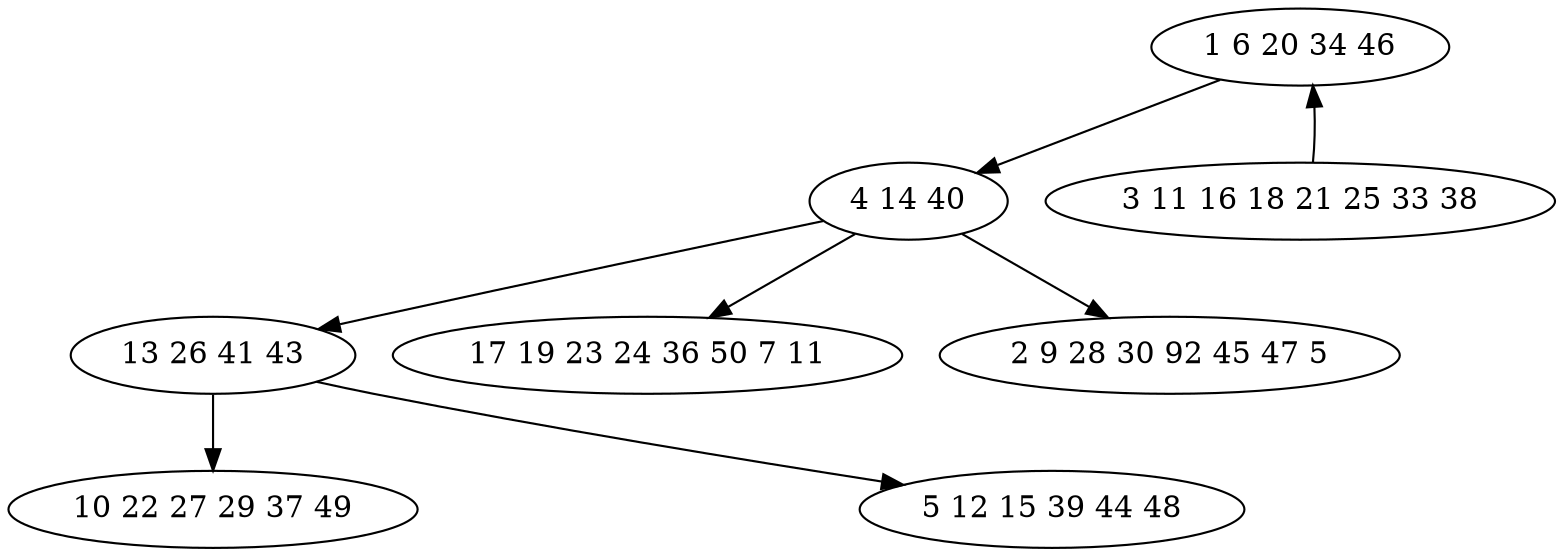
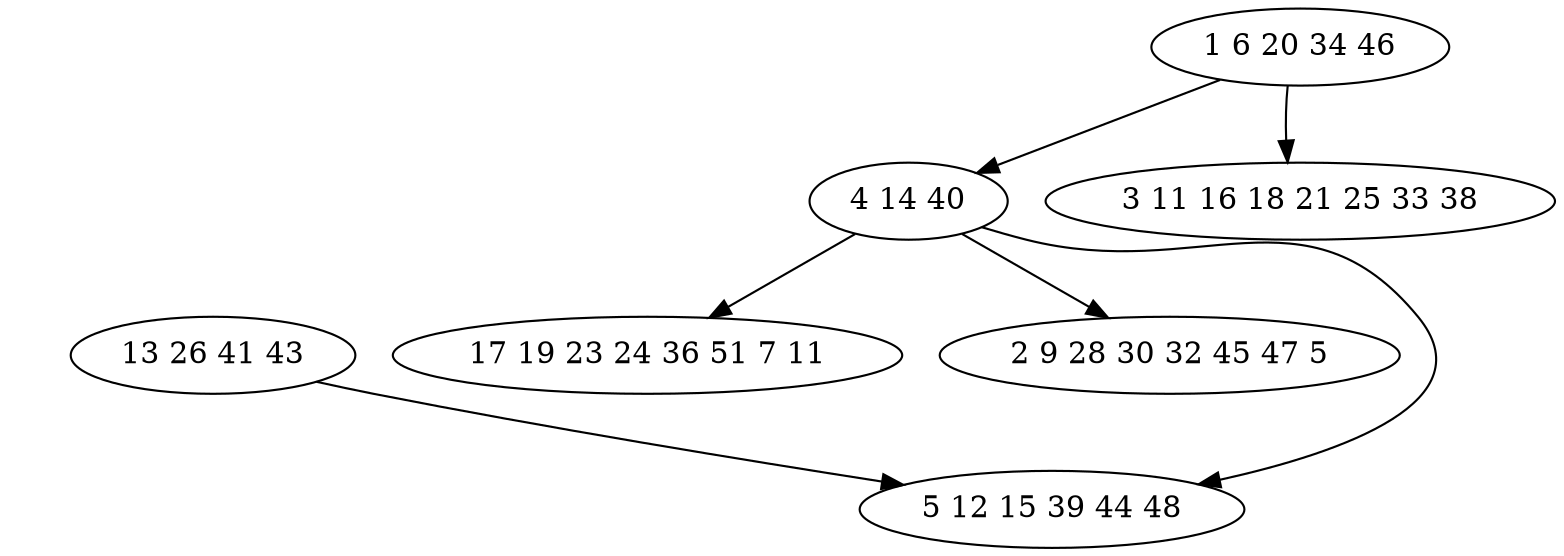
edge "3 11 16 18 21 25 33 38" -> "1 6 20 34 46": reversed
edge "4 14 40" -> "13 26 41 43": now "4 14 40" -> "5 12 15 39 44 48"
node "17 19 23 24 36 50 7 11": label "17 19 23 24 36 50 7 11" -> "17 19 23 24 36 51 7 11"
node "2 9 28 30 92 45 47 5": label "2 9 28 30 92 45 47 5" -> "2 9 28 30 32 45 47 5"
node "10 22 27 29 37 49": removed
